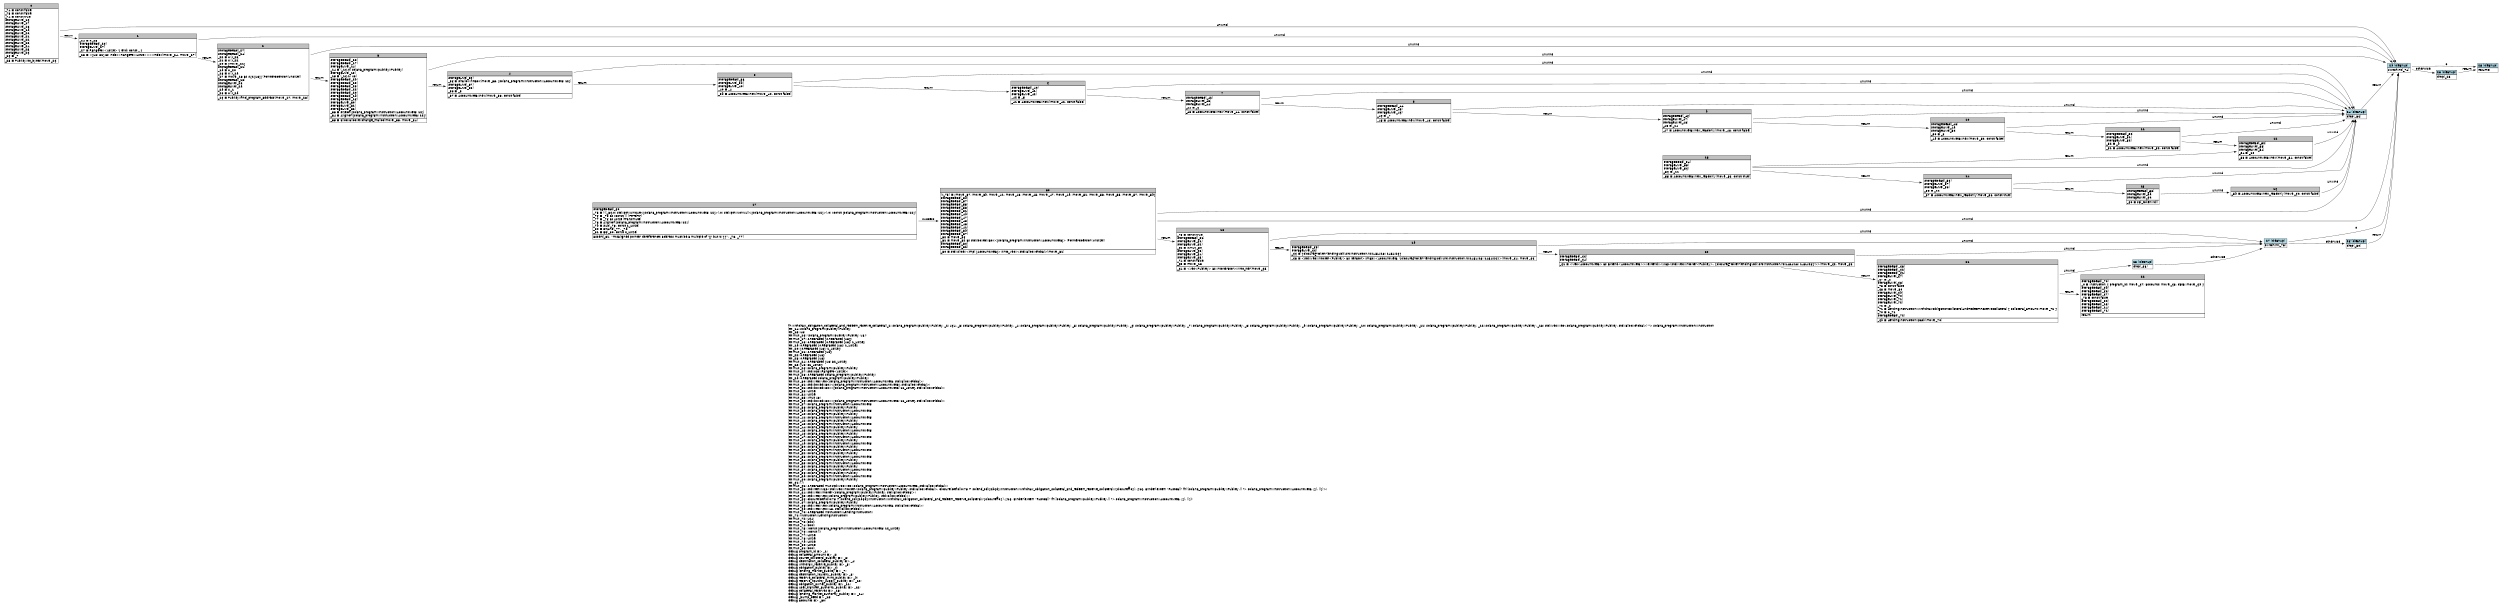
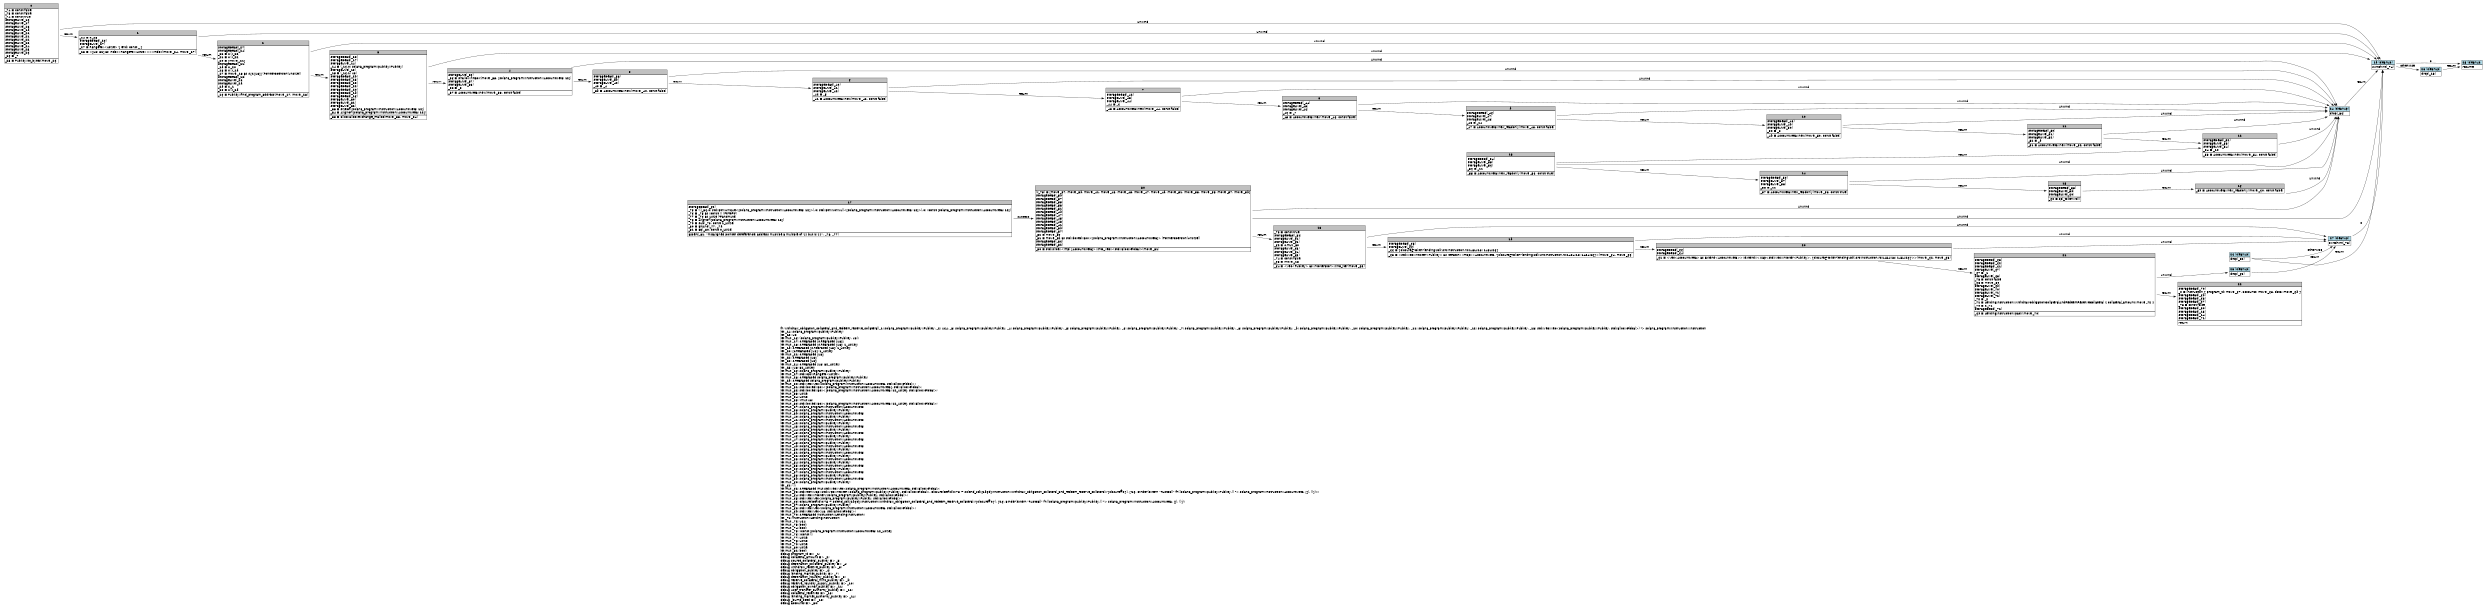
edge "15" -> "16": label "unwind" -> "return"
edge "27 (cleanup)" -> "26 (cleanup)": reversed
edge "23 (cleanup)" -> "27 (cleanup)": label "otherwise" -> "return"
